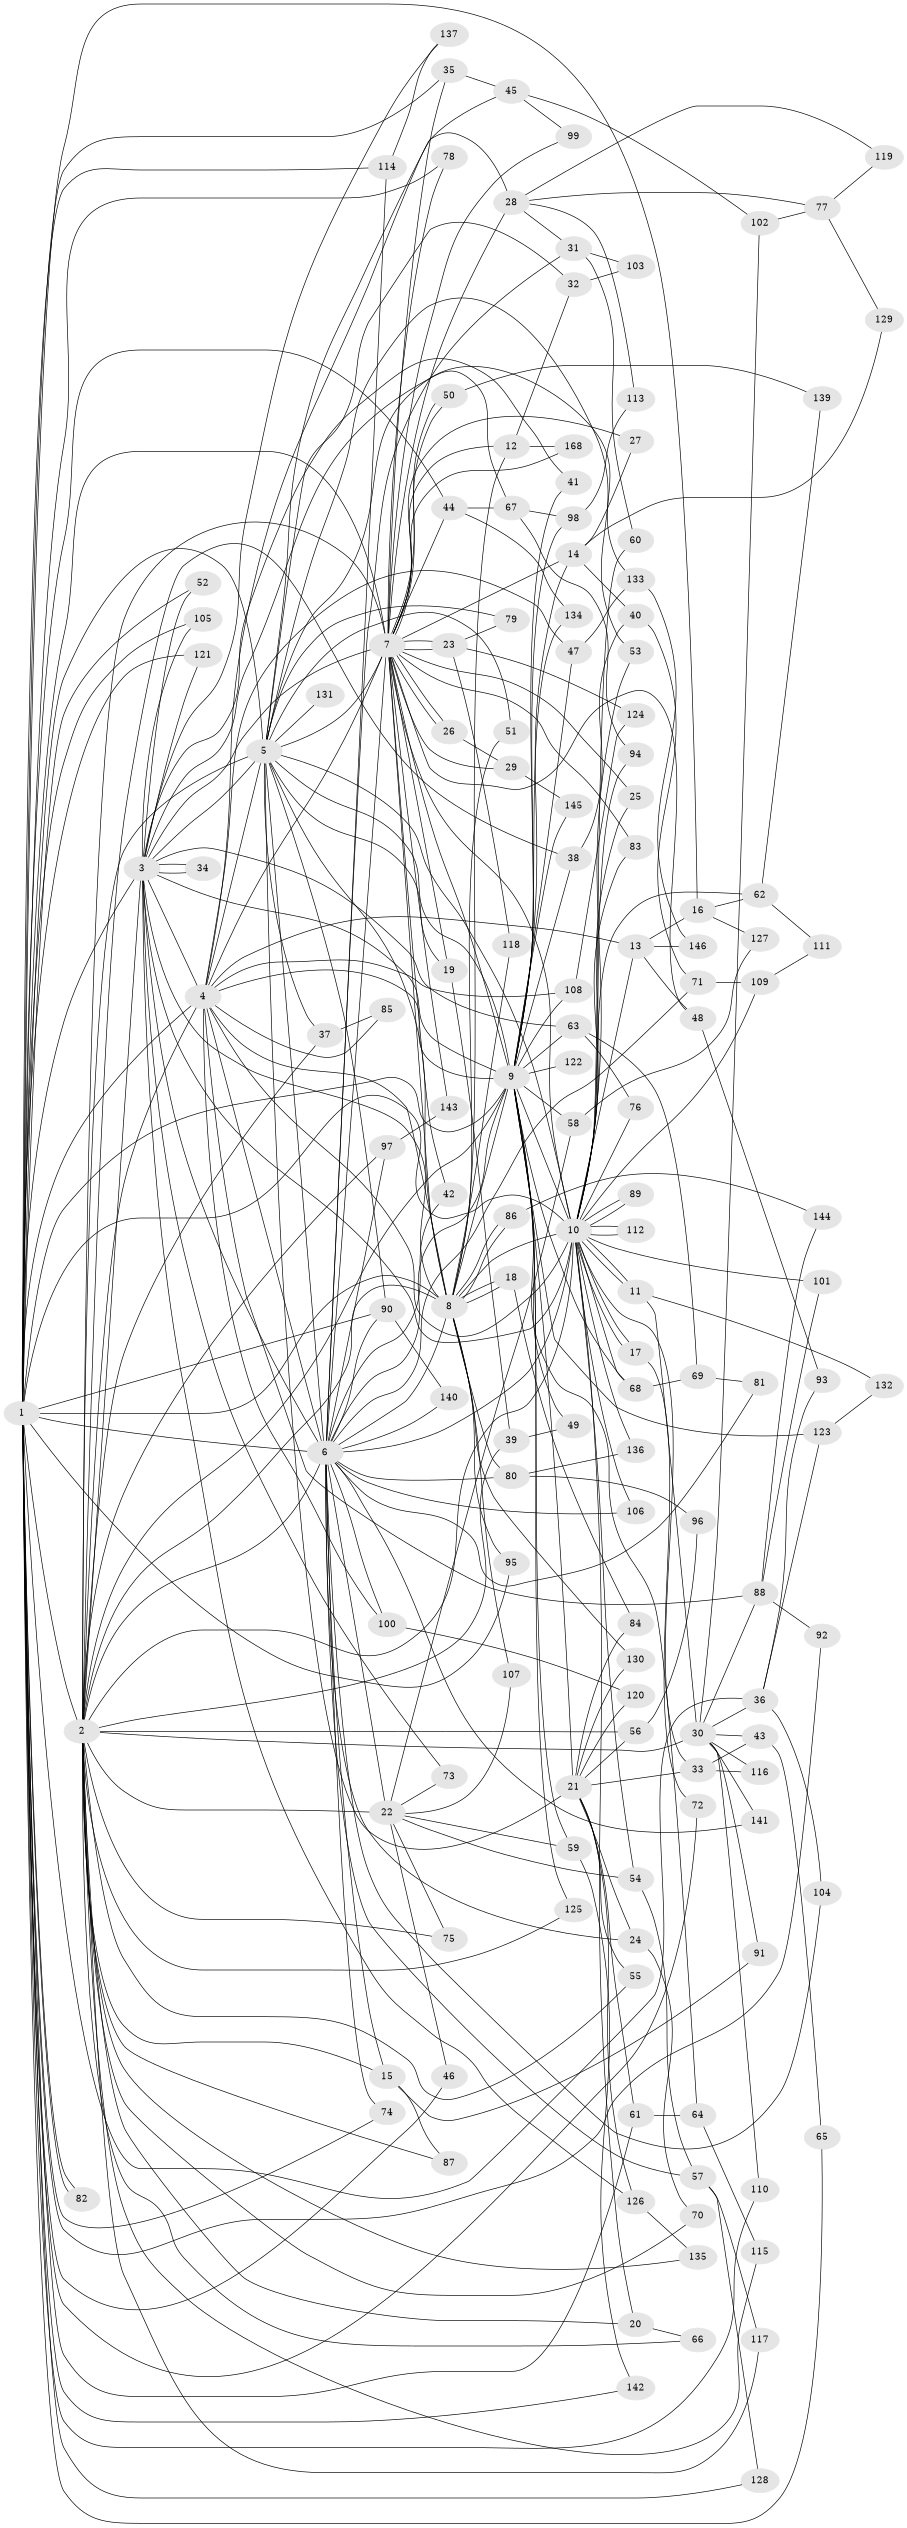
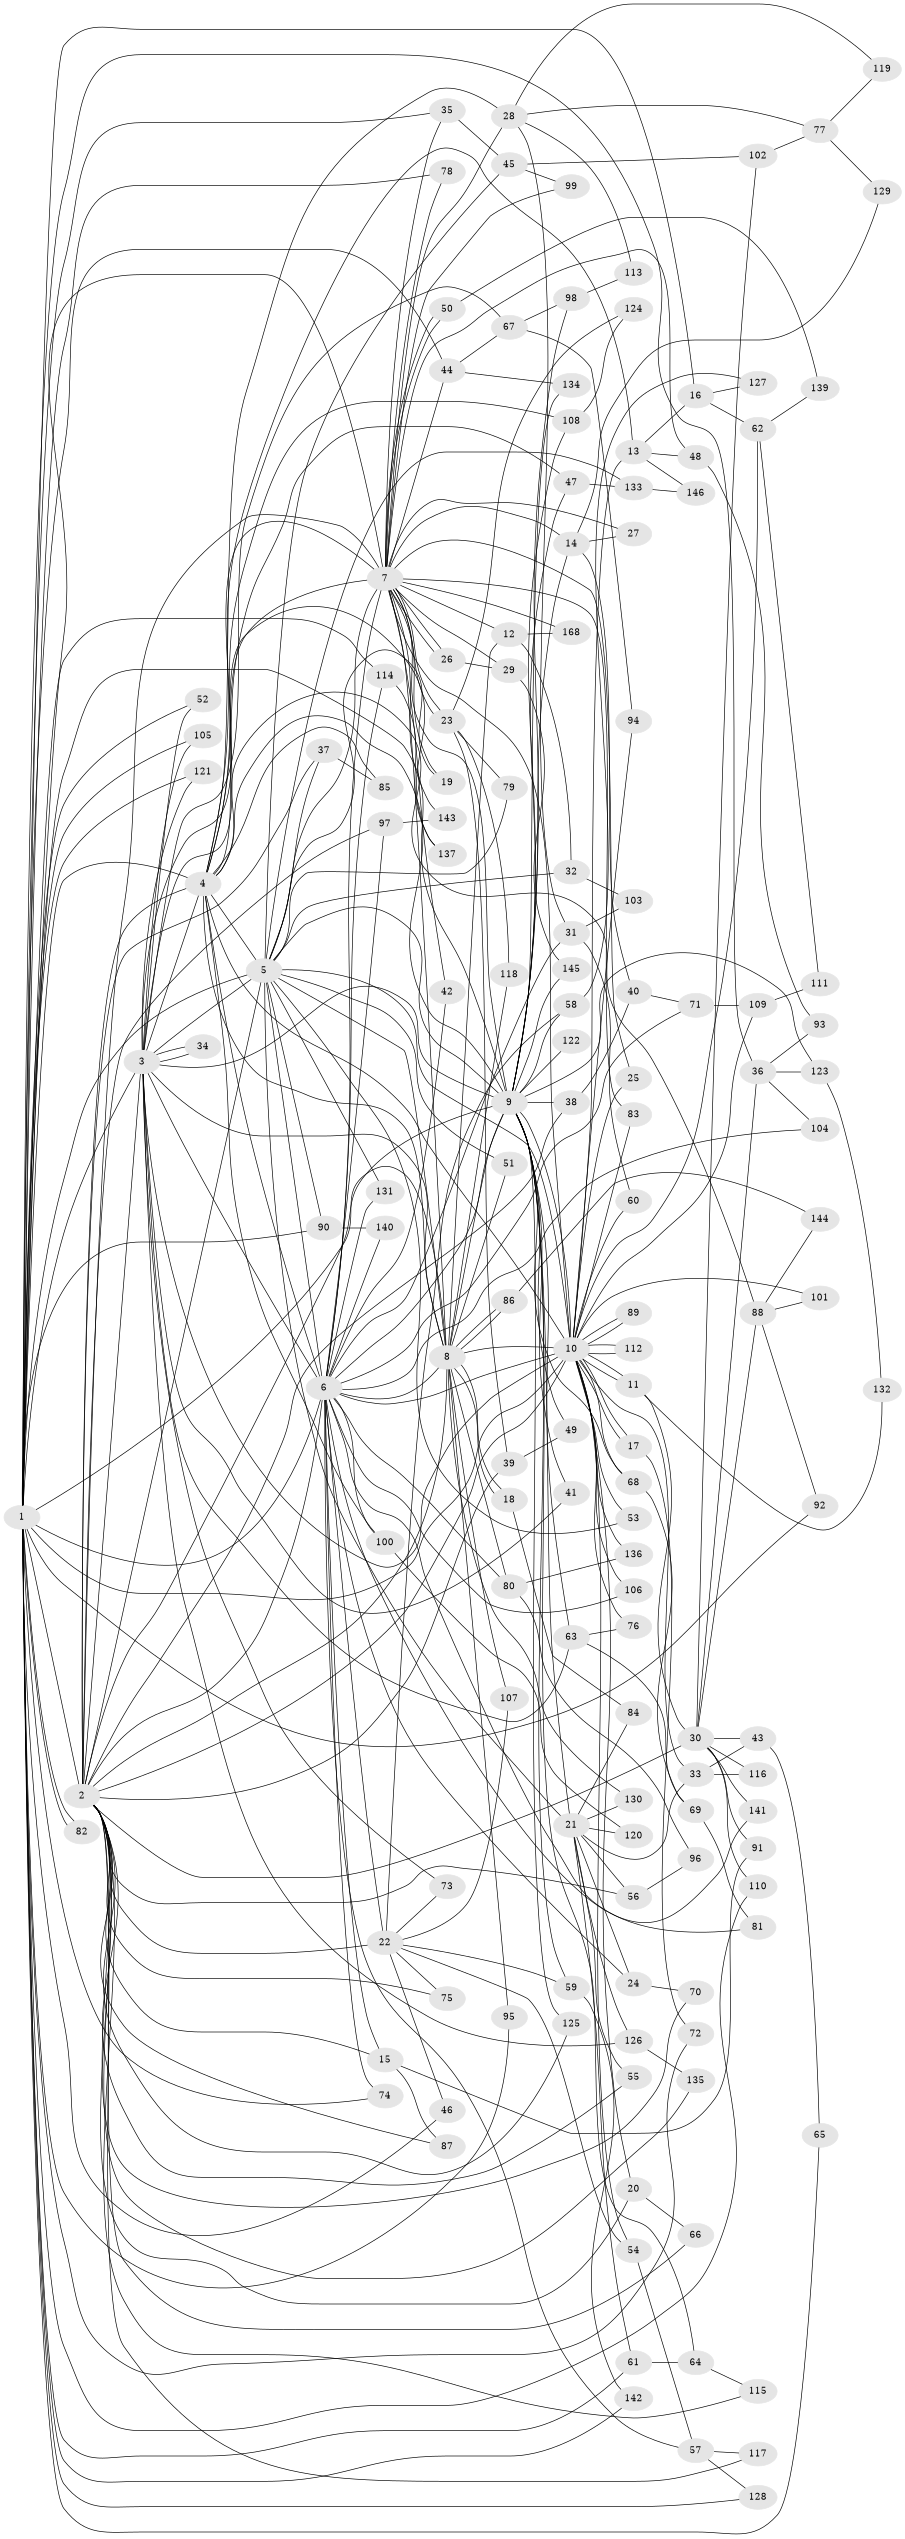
edge "19" -- "39": now "23" -- "39"
edge "90" -- "6": now "131" -- "6"
